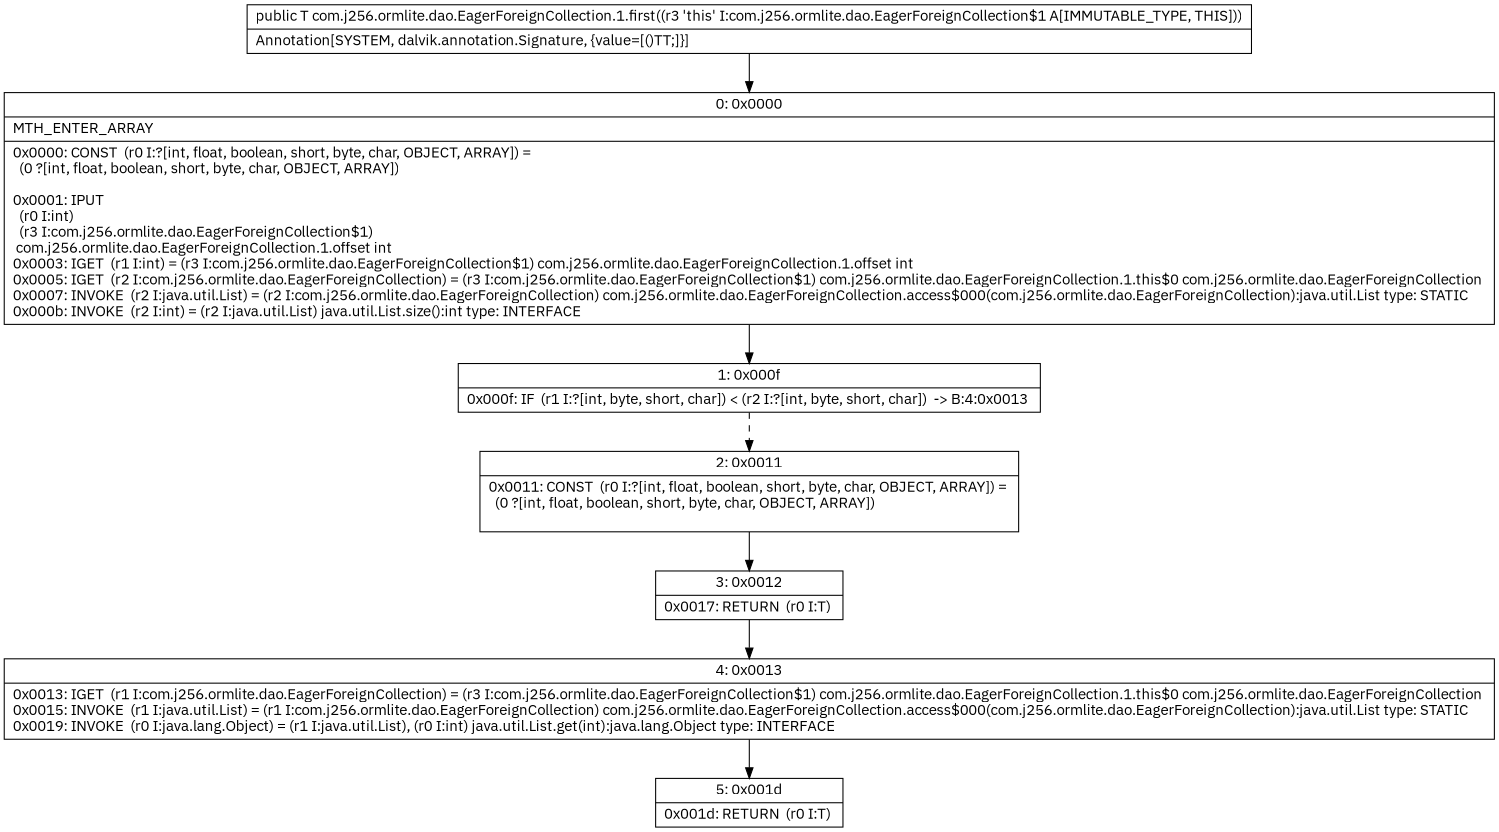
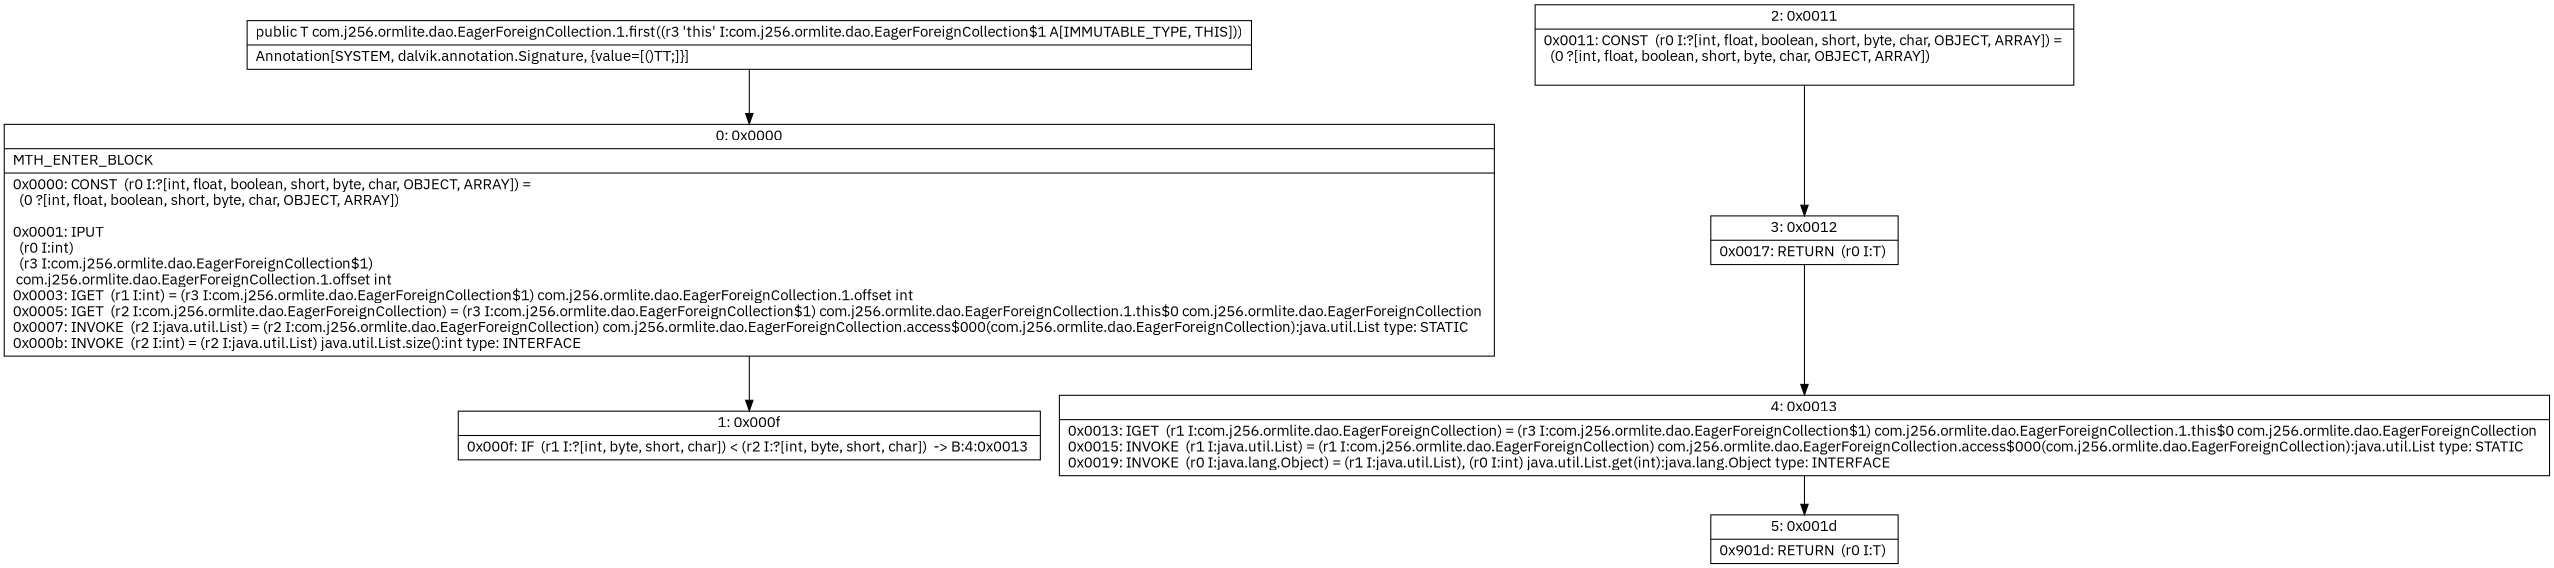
node "0: 0x0000": text "MTH_ENTER_ARRAY" -> "MTH_ENTER_BLOCK"
edge "1: 0x000f" -> "2: 0x0011": removed
node "5: 0x001d": text "0x001d: RETURN  (r0 I:T)" -> "0x901d: RETURN  (r0 I:T)"
